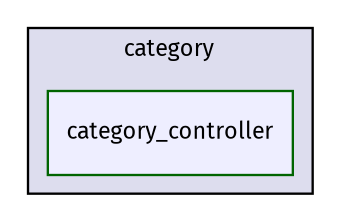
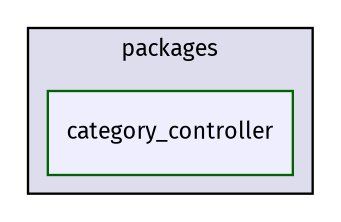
cluster "category": label "category" -> "packages"
